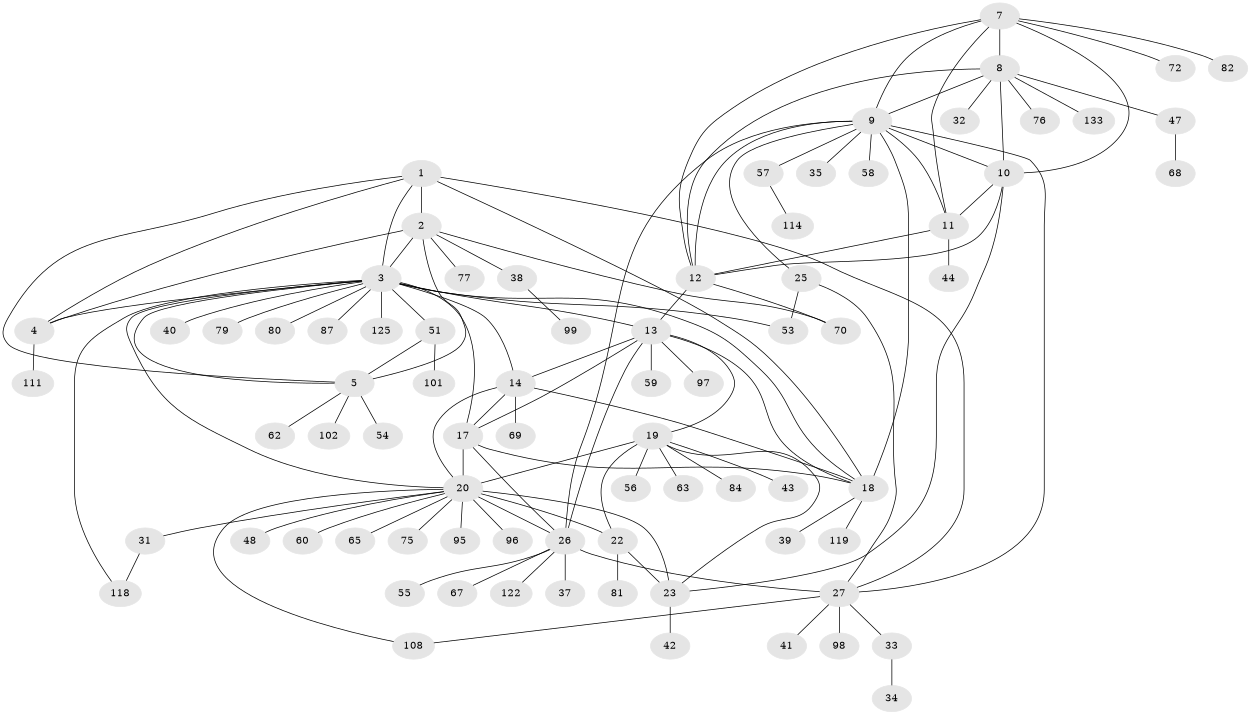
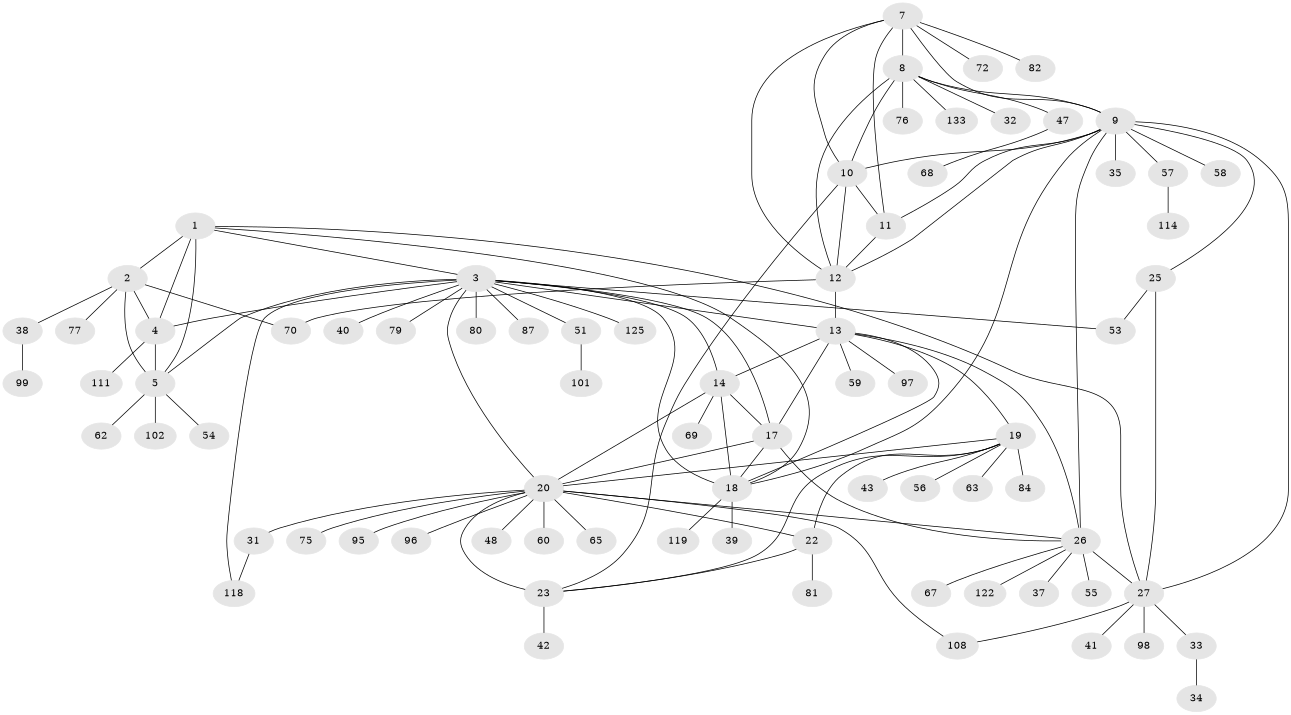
edge "2" -- "3": removed
node "44": removed
edge "51" -- "5": now "4" -- "5"
